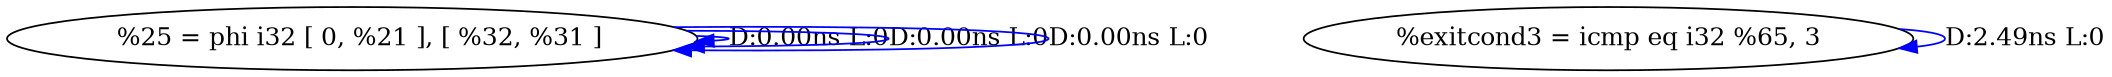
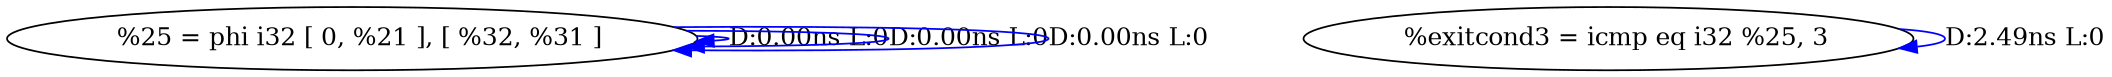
node "%exitcond3 = icmp eq i32 %65, 3": label "%exitcond3 = icmp eq i32 %65, 3" -> "%exitcond3 = icmp eq i32 %25, 3"
